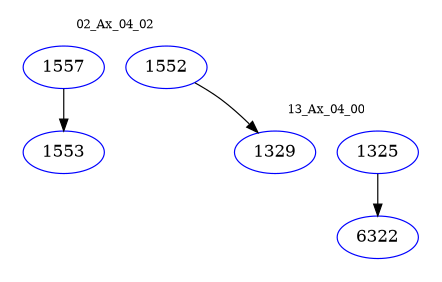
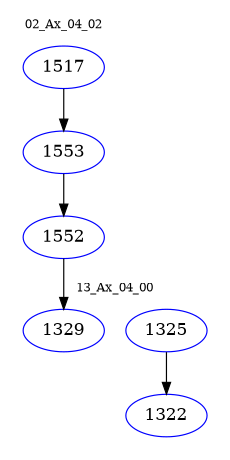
node "1557": label "1557" -> "1517"
edge "1553" -> "1552": added
node "6322": label "6322" -> "1322"
